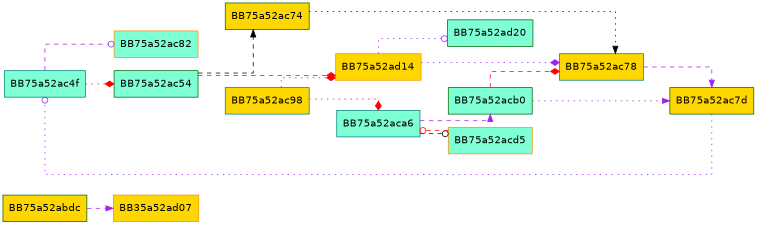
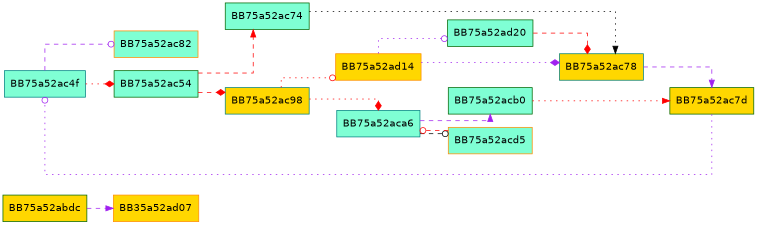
node "BB75a52ac74": fillcolor gold -> aquamarine
edge "BB75a52ac54" -> "BB75a52ac74": color black -> red
edge "BB75a52acb0" -> "BB75a52ac78": now "BB75a52ad20" -> "BB75a52ac78"
edge "BB75a52ac54" -> "BB75a52ad14": now "BB75a52ac54" -> "BB75a52ac98"
edge "BB75a52ac98" -> "BB75a52ad14": arrowhead diamond -> odot
edge "BB75a52acb0" -> "BB75a52ac7d": color purple -> red
